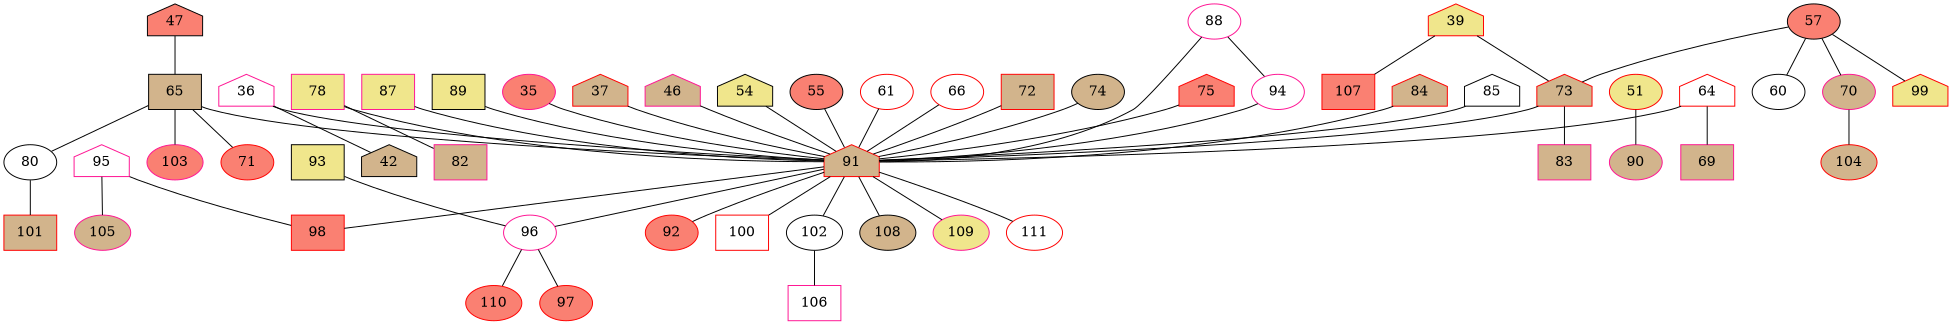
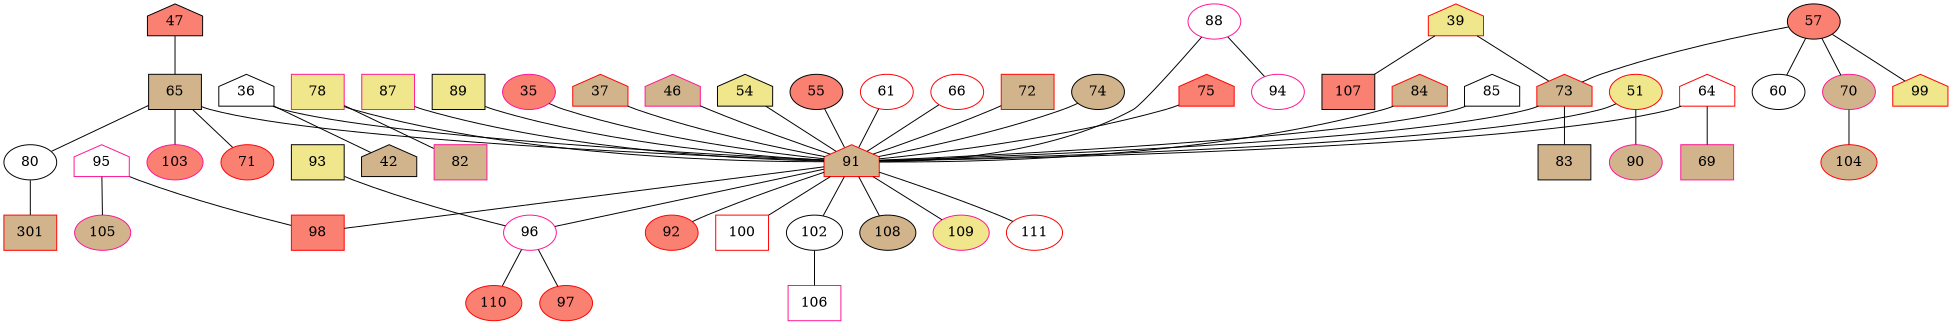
node "36": color deeppink -> black
node "107": color red -> black
edge "94" -- "91": now "51" -- "91"
node "83": color deeppink -> black
node "101": label "101" -> "301"
